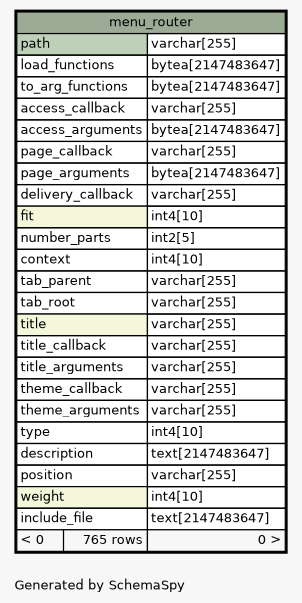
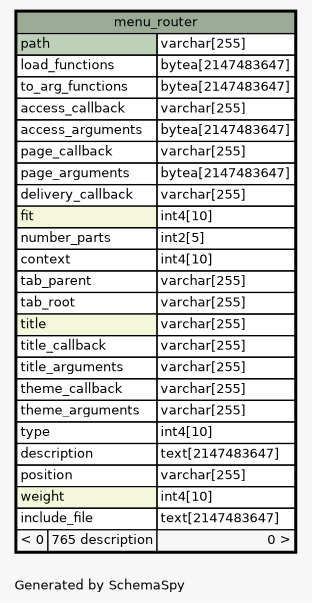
node "menu_router": text "765 rows" -> "765 description"
